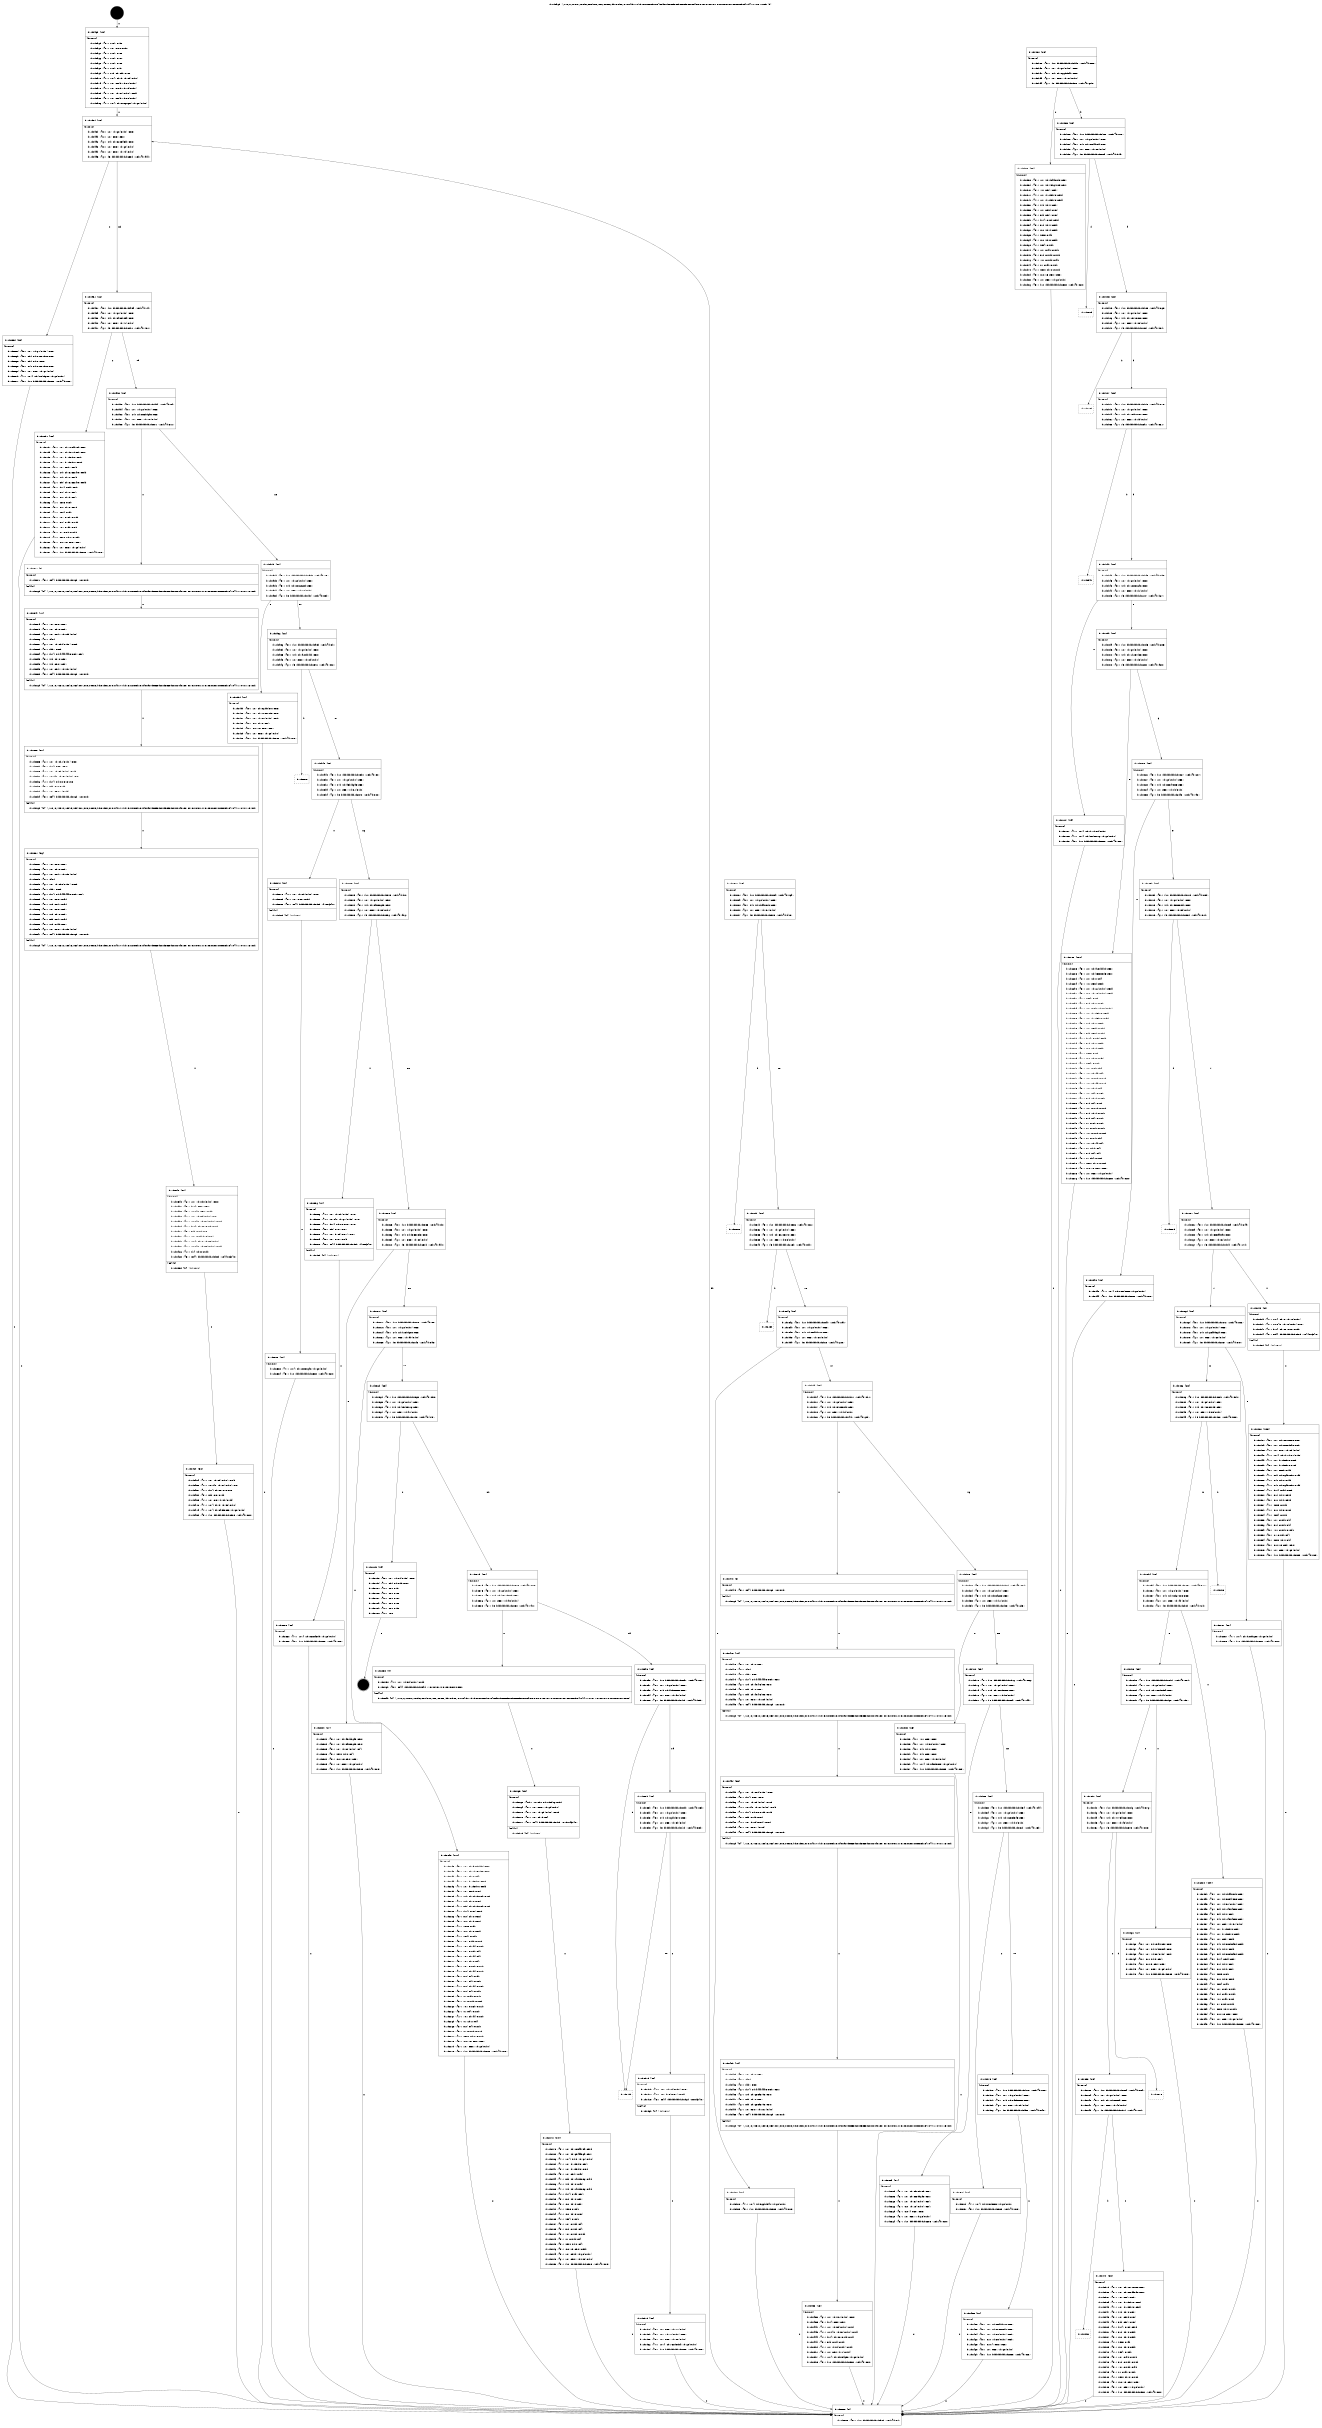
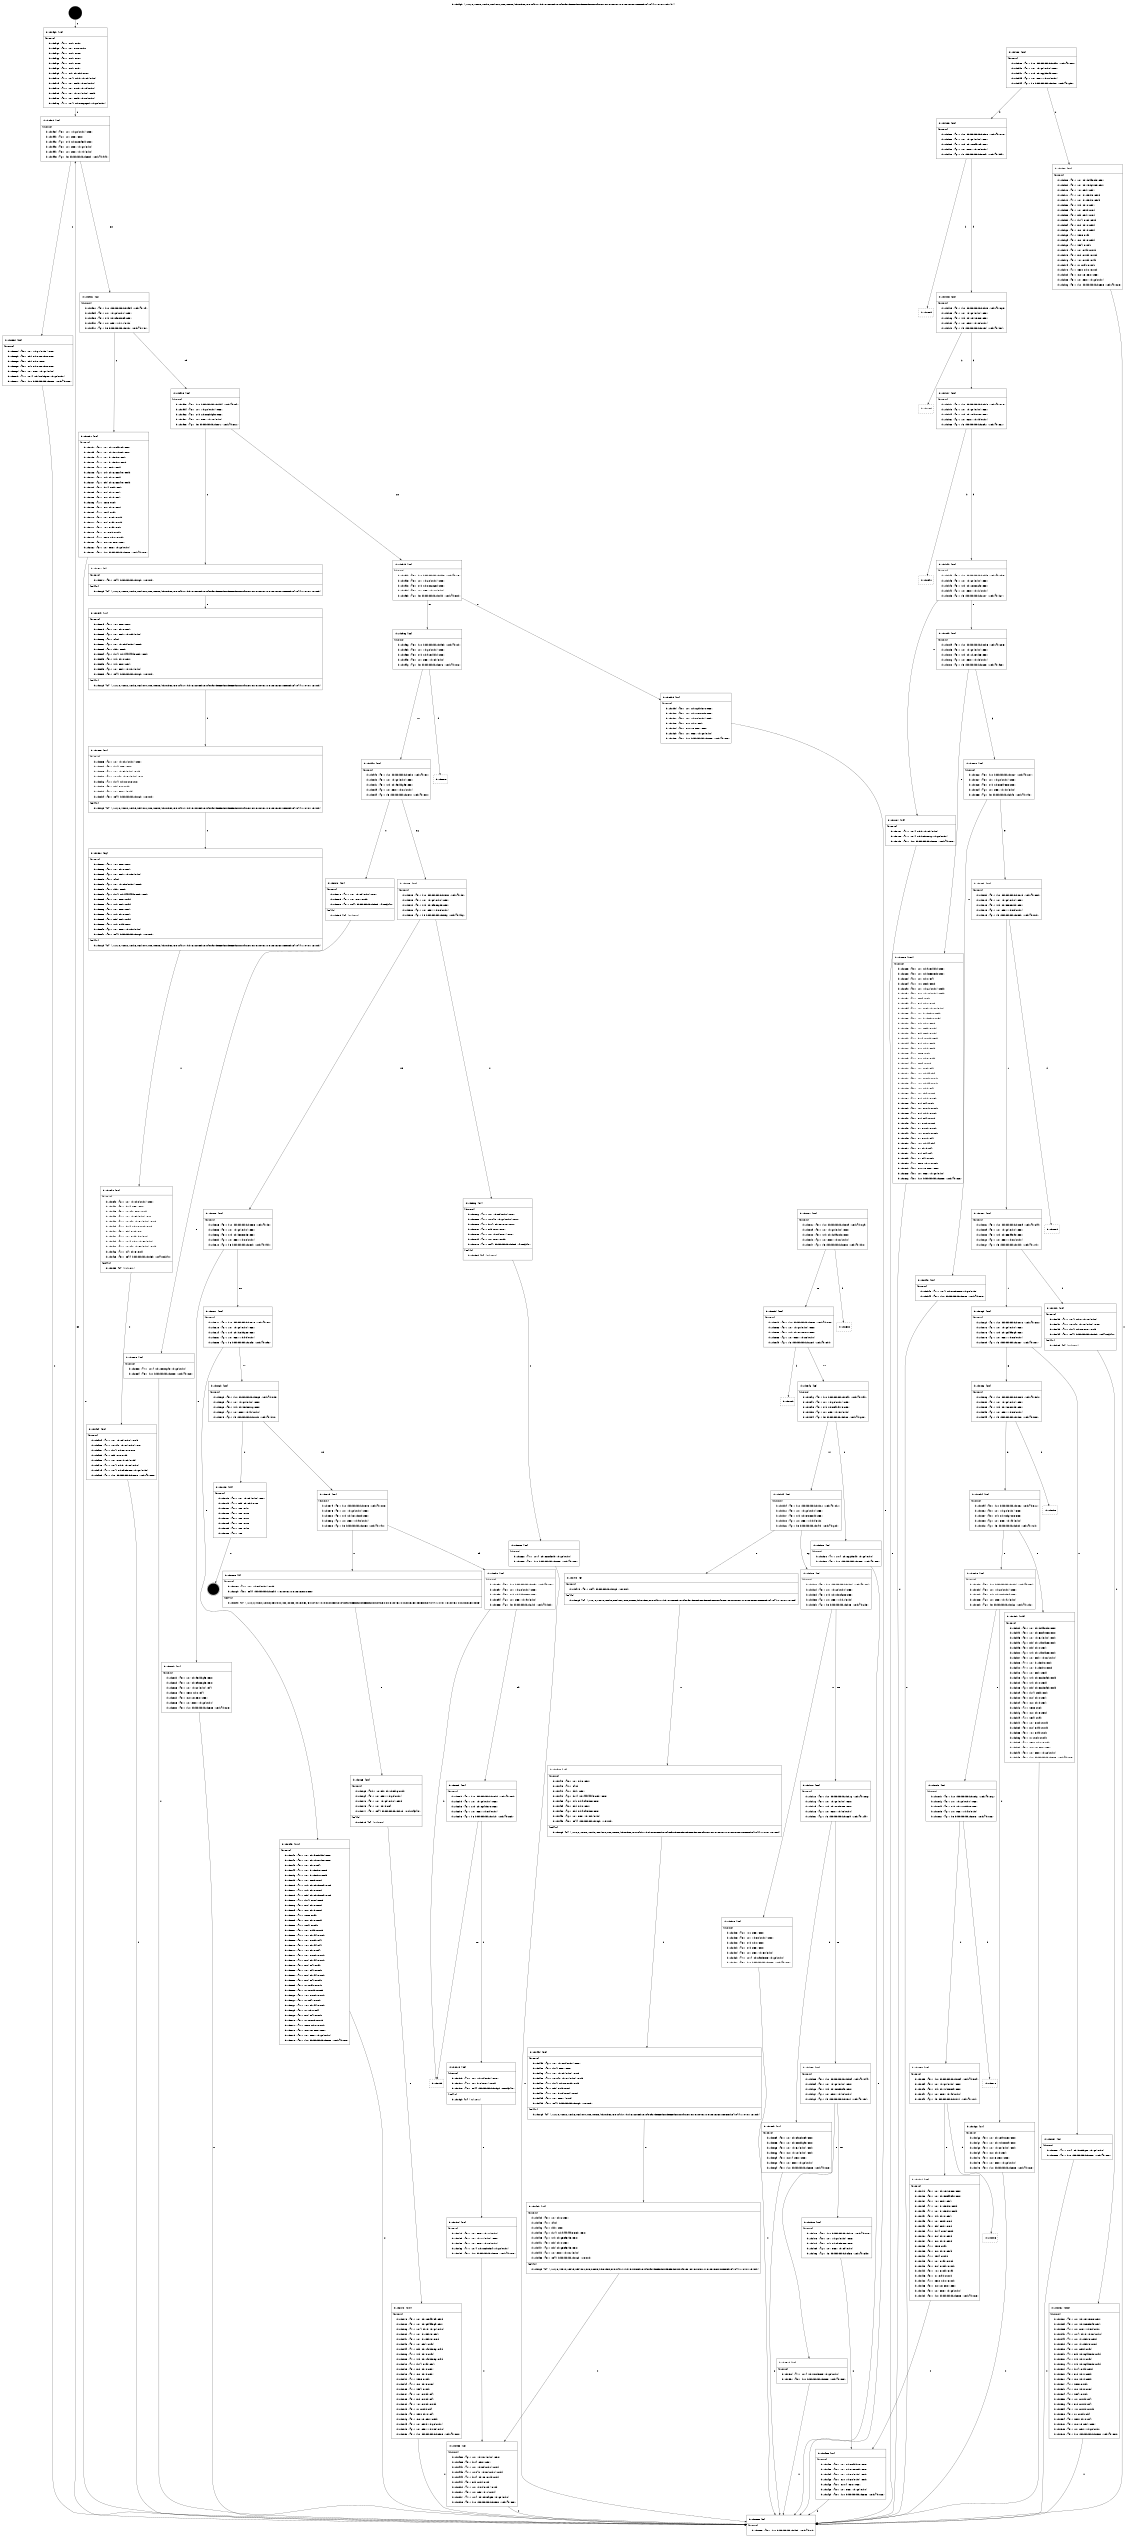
edge "0x401d4d [21]" -> "0x40258a [5]": now "0x401d4d [21]" -> "0x401fe8 [43]"
edge "0x401d7d [83]" -> "0x40258a [5]": now "0x401d7d [83]" -> "0x401f55 [27]"
